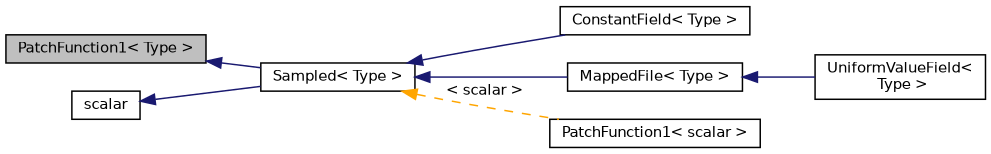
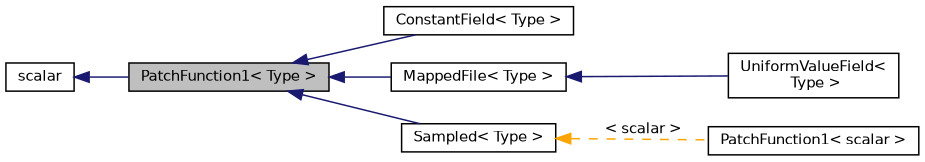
edge "ConstantField< Type >" -> "Sampled< Type >": now "ConstantField< Type >" -> "PatchFunction1< Type >"
edge "MappedFile< Type >" -> "Sampled< Type >": now "MappedFile< Type >" -> "PatchFunction1< Type >"
edge "Sampled< Type >" -> "scalar": now "PatchFunction1< Type >" -> "scalar"
